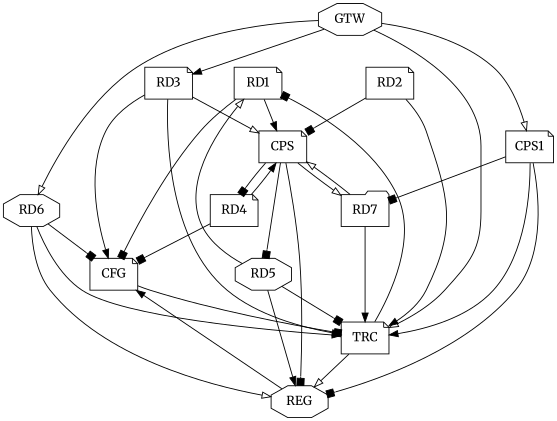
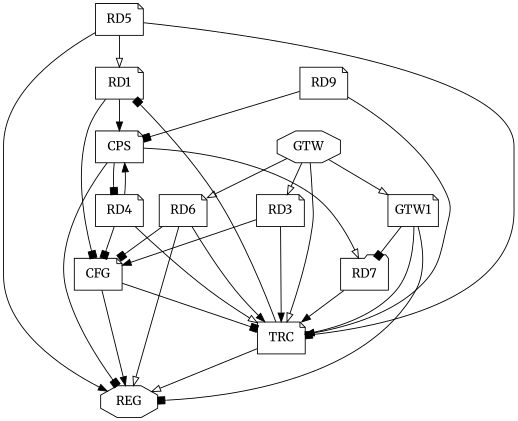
edge "GTW" -> "RD3": arrowhead normal -> onormal
node "RD2": label "RD2" -> "RD9"
edge "RD3" -> "CPS": removed
node "CPS1": label "CPS1" -> "GTW1"
edge "RD7" -> "CPS": removed
edge "CPS" -> "RD5": removed
node "RD6": shape octagon -> note
node "RD5": shape octagon -> note
edge "RD4" -> "TRC": added
edge "REG" -> "CFG": reversed
